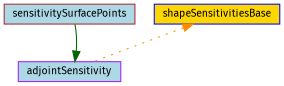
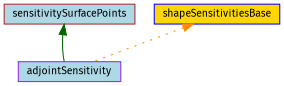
edge "sensitivitySurfacePoints" -> "adjointSensitivity": reversed
